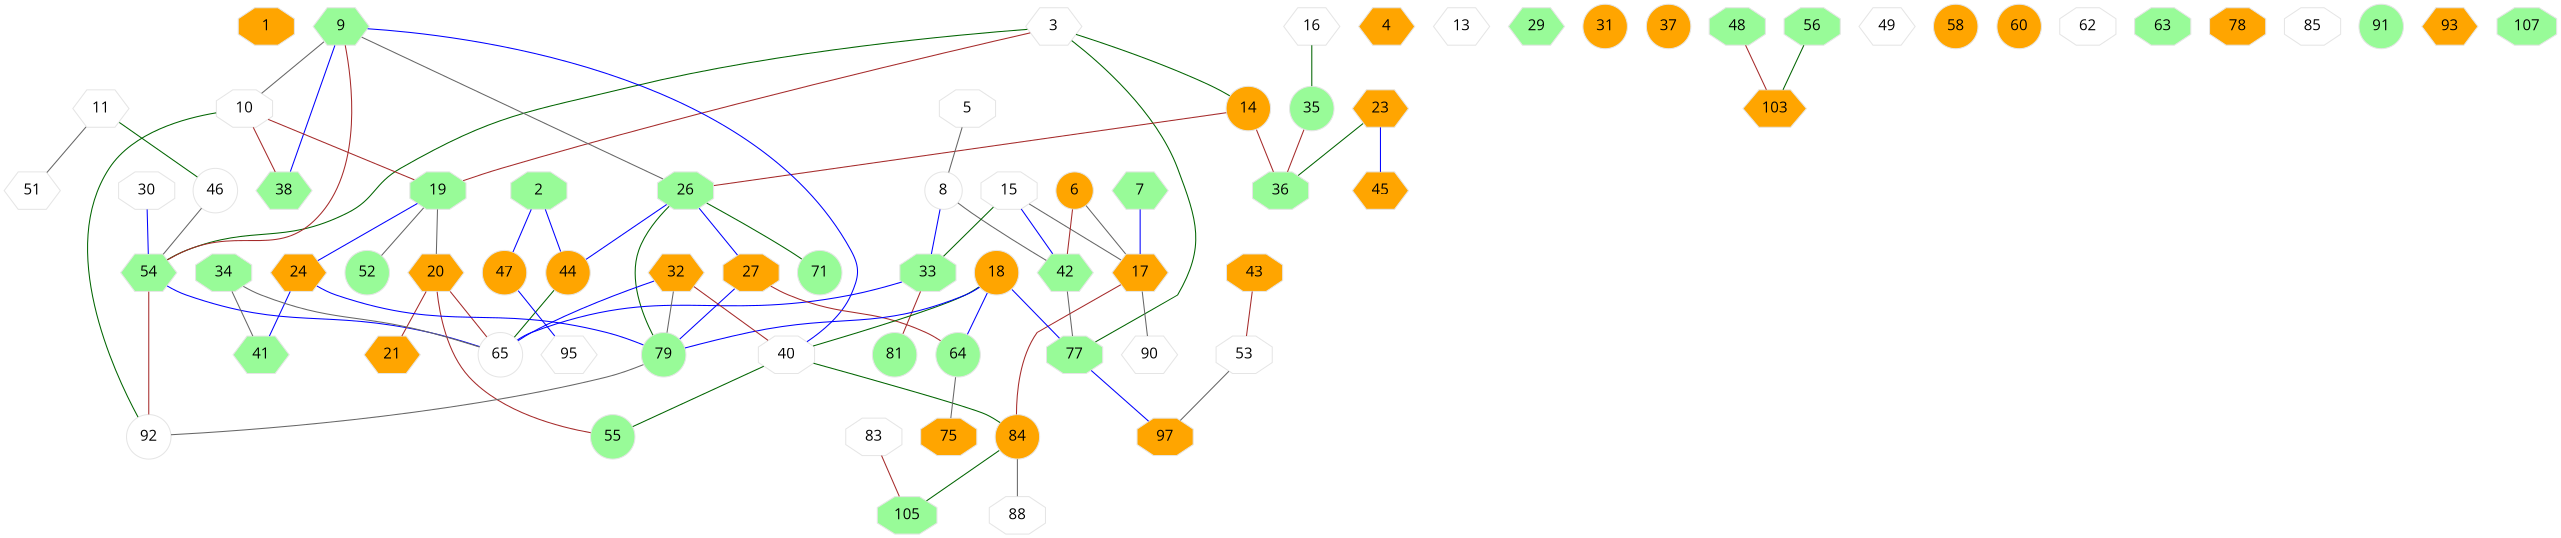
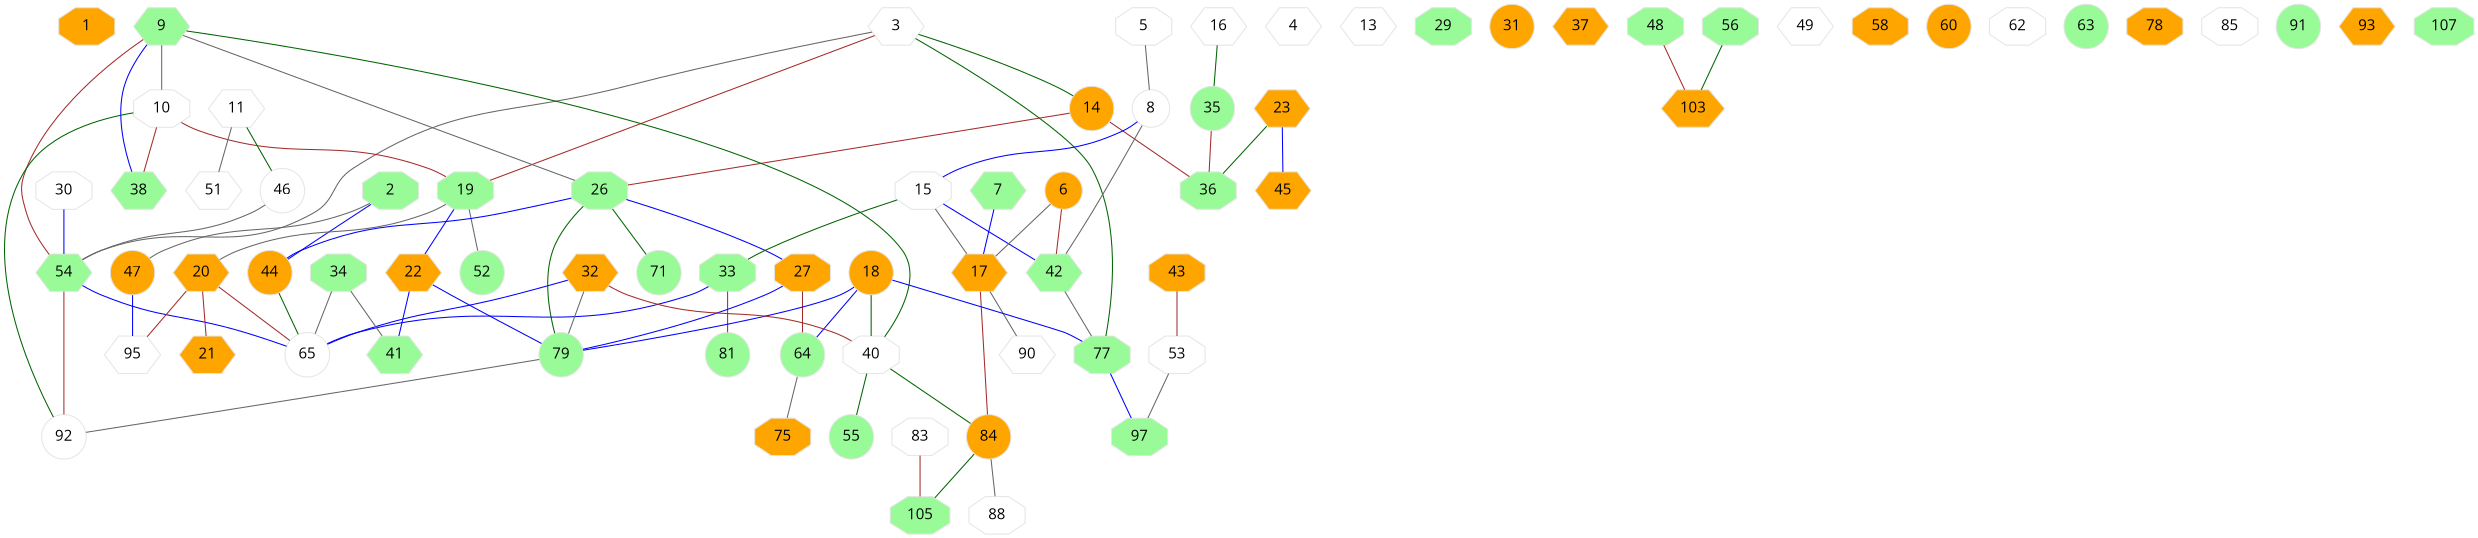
node "4": fillcolor orange -> white
node "29": shape hexagon -> octagon
node "37": shape circle -> hexagon
node "58": shape circle -> octagon
node "63": shape octagon -> circle
edge "3" -- "54": color darkgreen -> gray40
edge "9" -- "40": color blue -> darkgreen
edge "2" -- "47": color blue -> gray40
edge "8" -- "33": now "8" -- "15"
node "24": label "24" -> "22"
edge "20" -- "55": now "20" -- "95"
node "97": fillcolor orange -> palegreen
